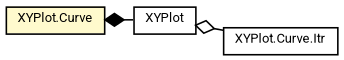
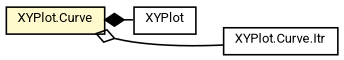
edge "XYPlot.Curve.Itr" -> "XYPlot": now "XYPlot.Curve.Itr" -> "XYPlot.Curve"
